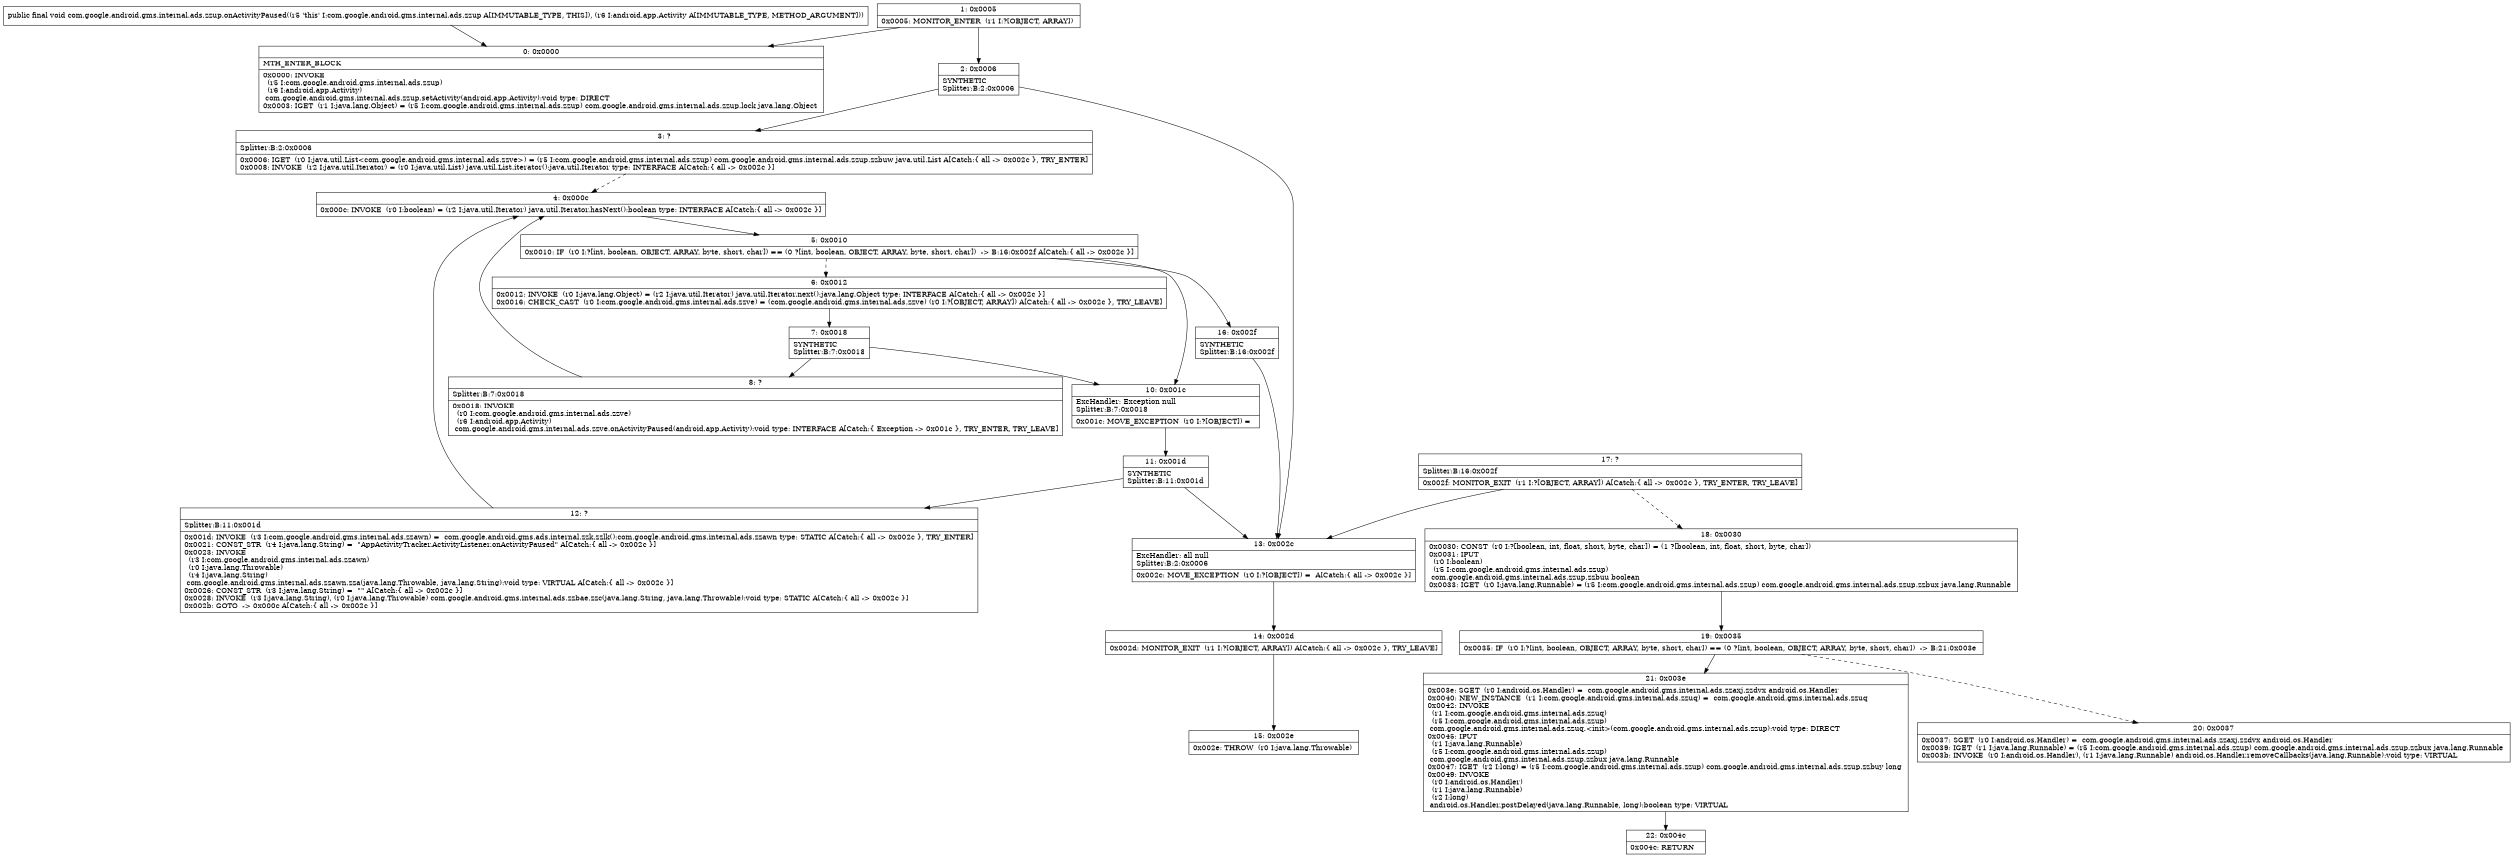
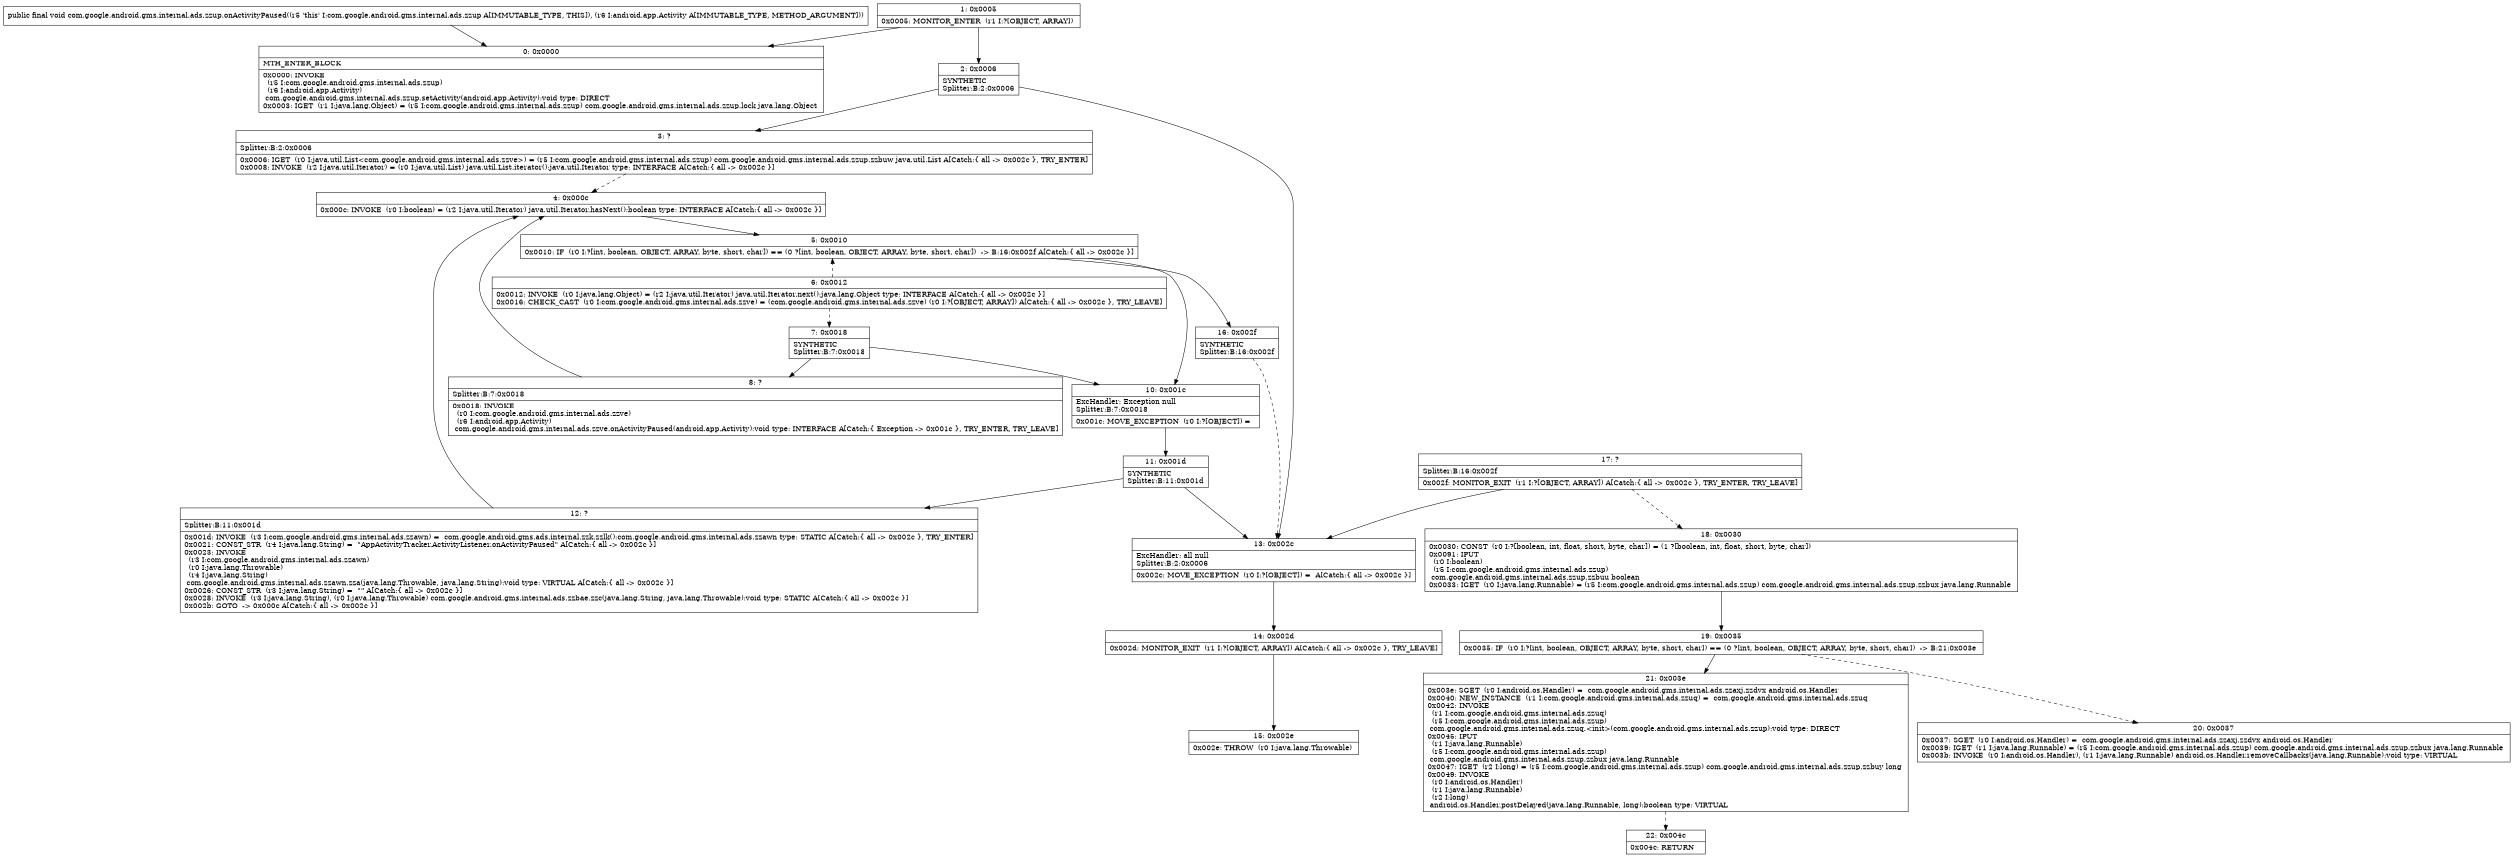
edge "5: 0x0010" -> "6: 0x0012": reversed
edge "6: 0x0012" -> "7: 0x0018": style solid -> dashed
edge "16: 0x002f" -> "13: 0x002c": style solid -> dashed
node "18: 0x0030": text "0x0031: IPUT" -> "0x0091: IPUT"
edge "21: 0x003e" -> "22: 0x004c": style solid -> dashed
